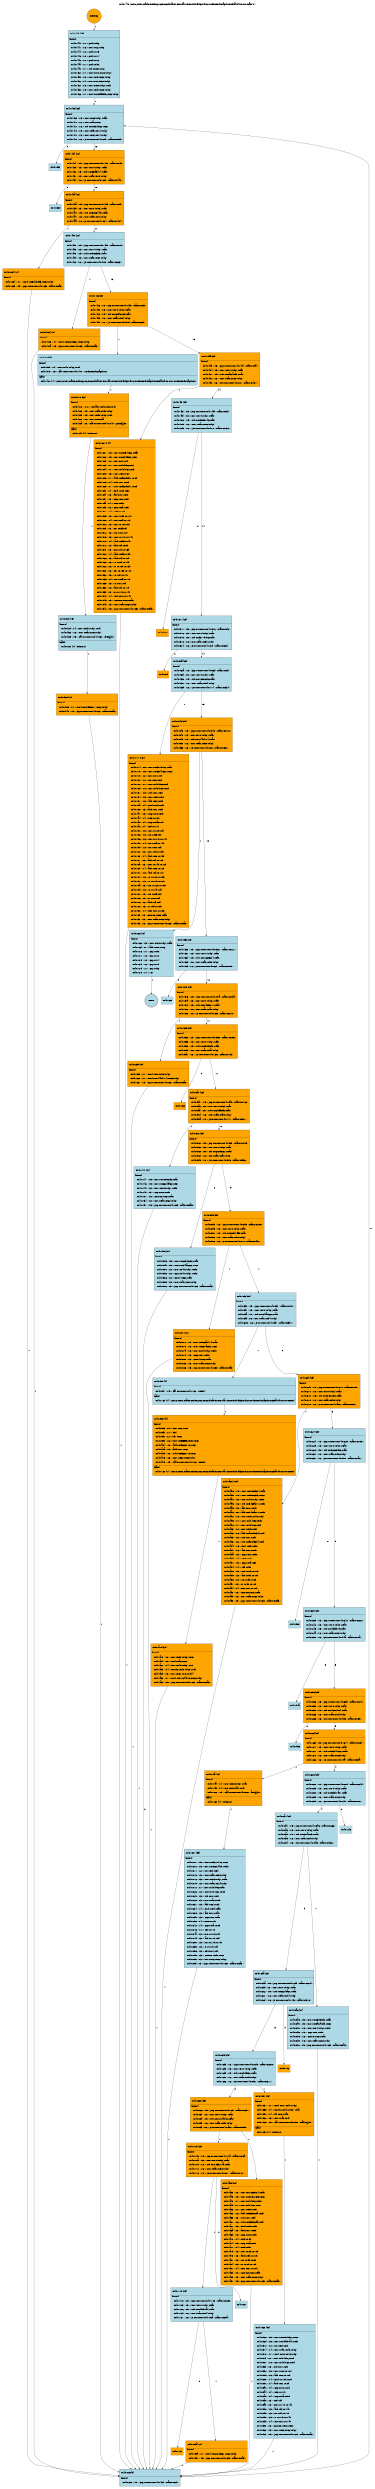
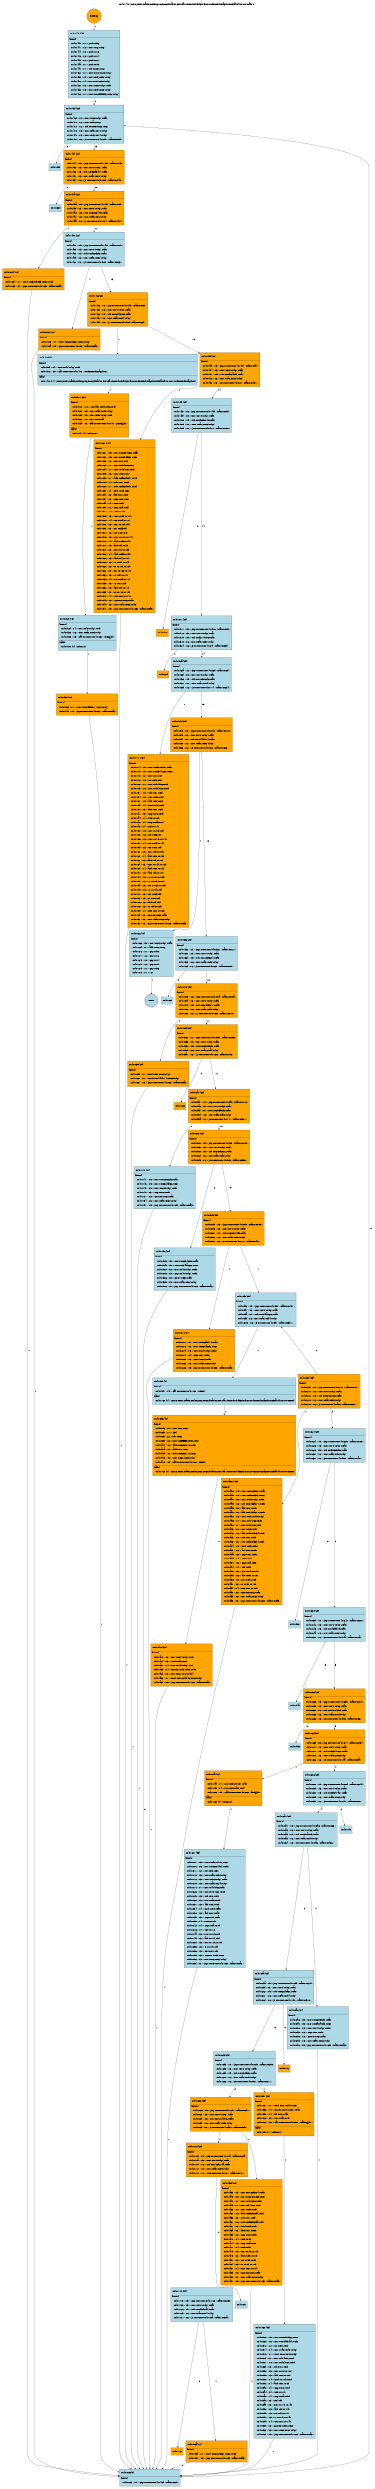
edge "0x4015f2 [25]" -> "0x40160b [25]": reversed
edge "0x401705 [25]" -> "0x40171e [25]": removed, label "1"
